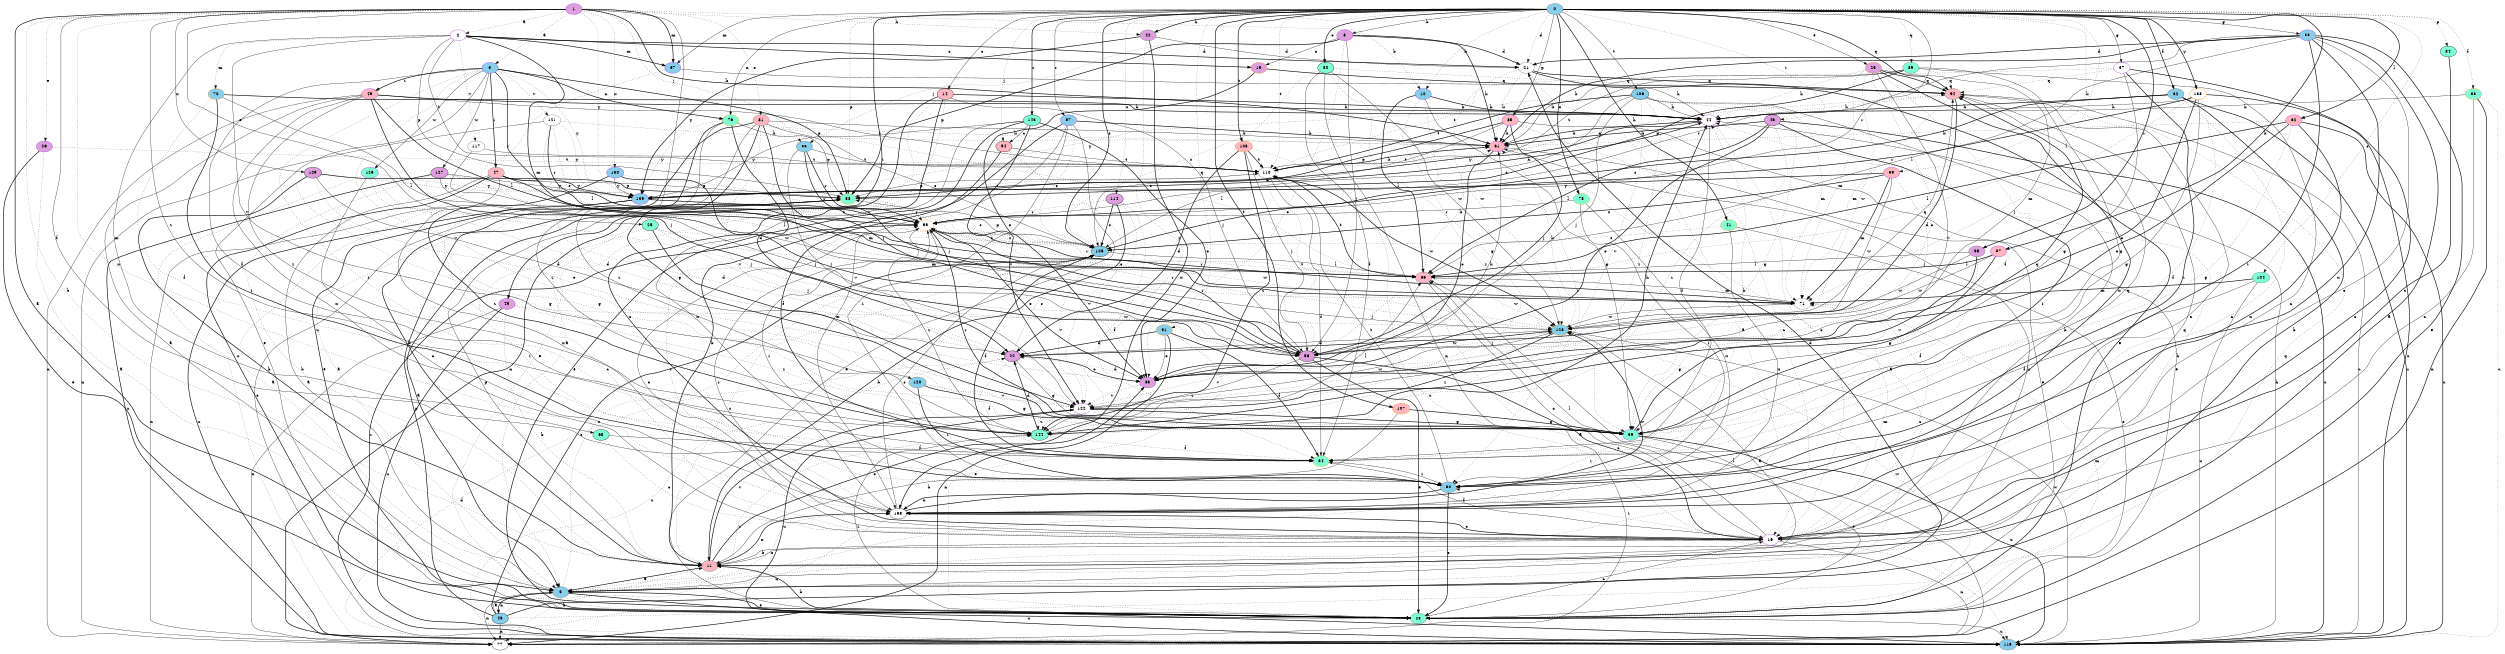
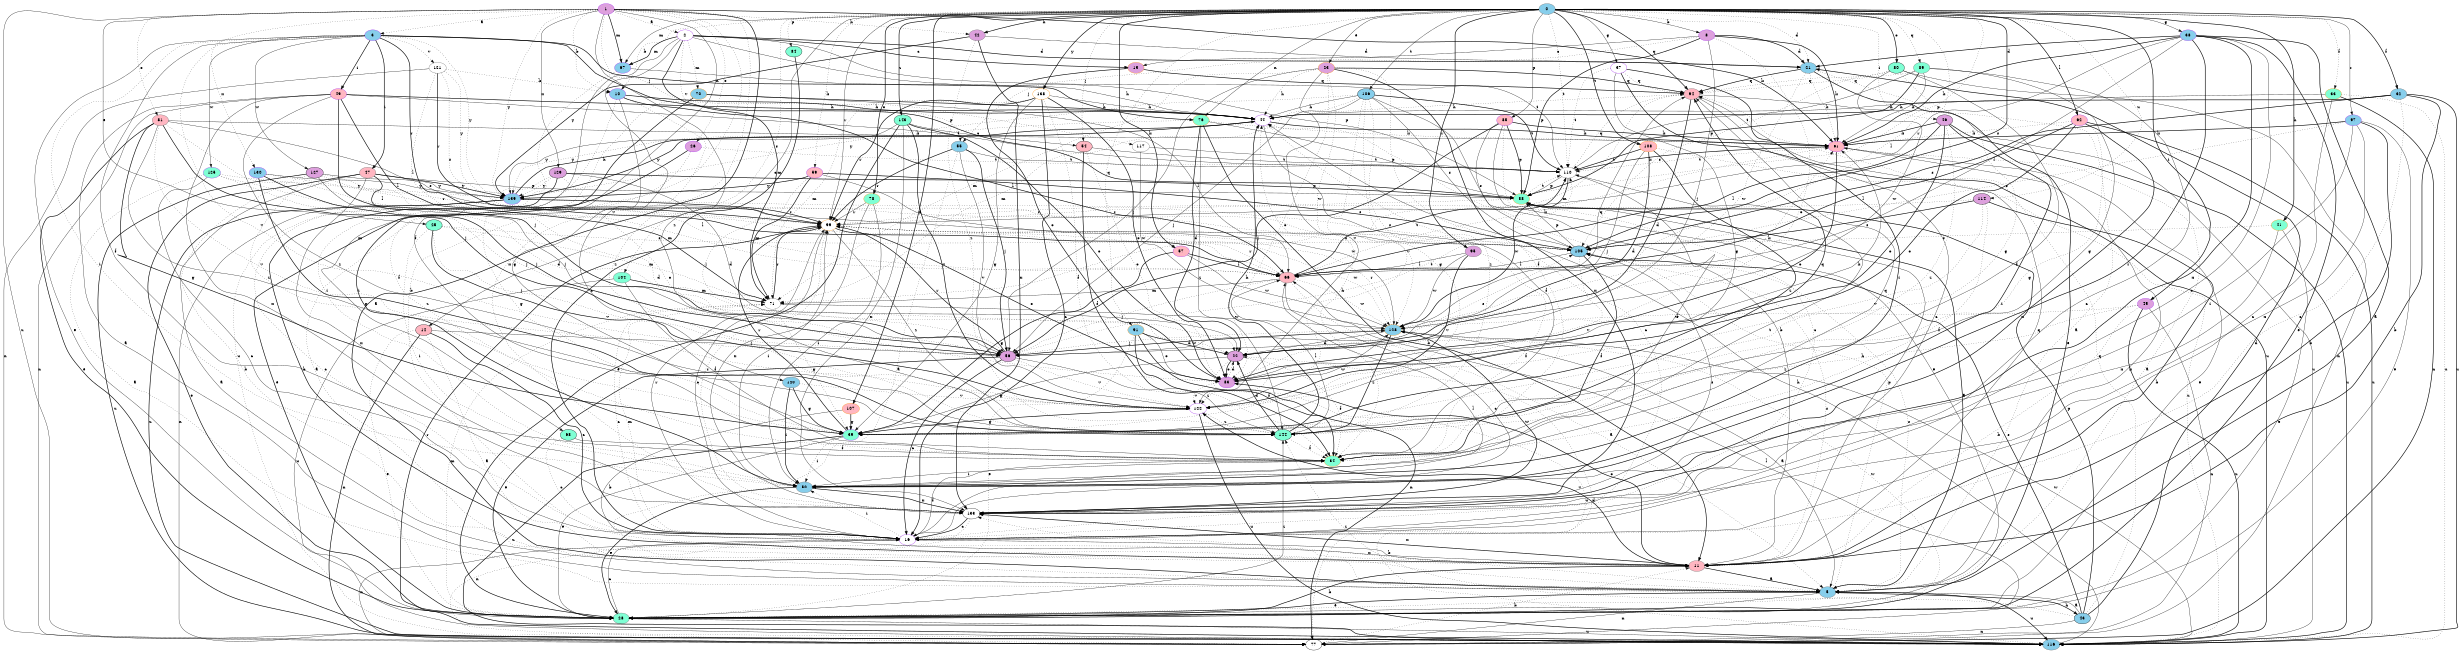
node "21": fillcolor white -> skyblue
edge "14" -> "44": removed, label "h"
edge "121" -> "61": now "121" -> "10"
